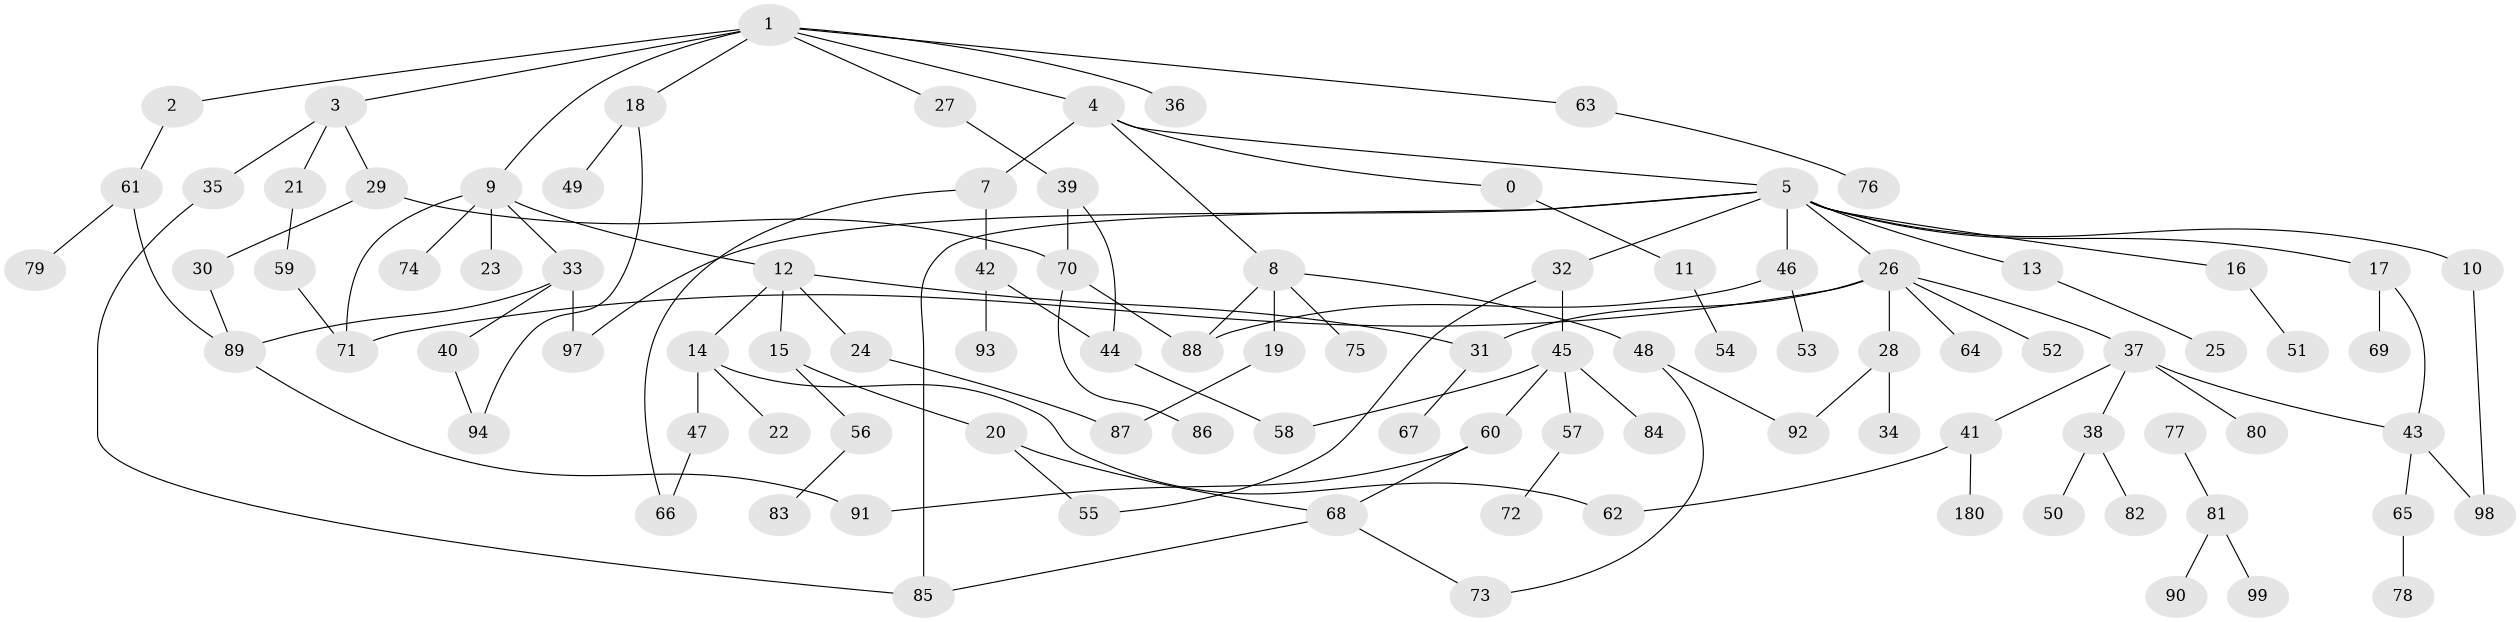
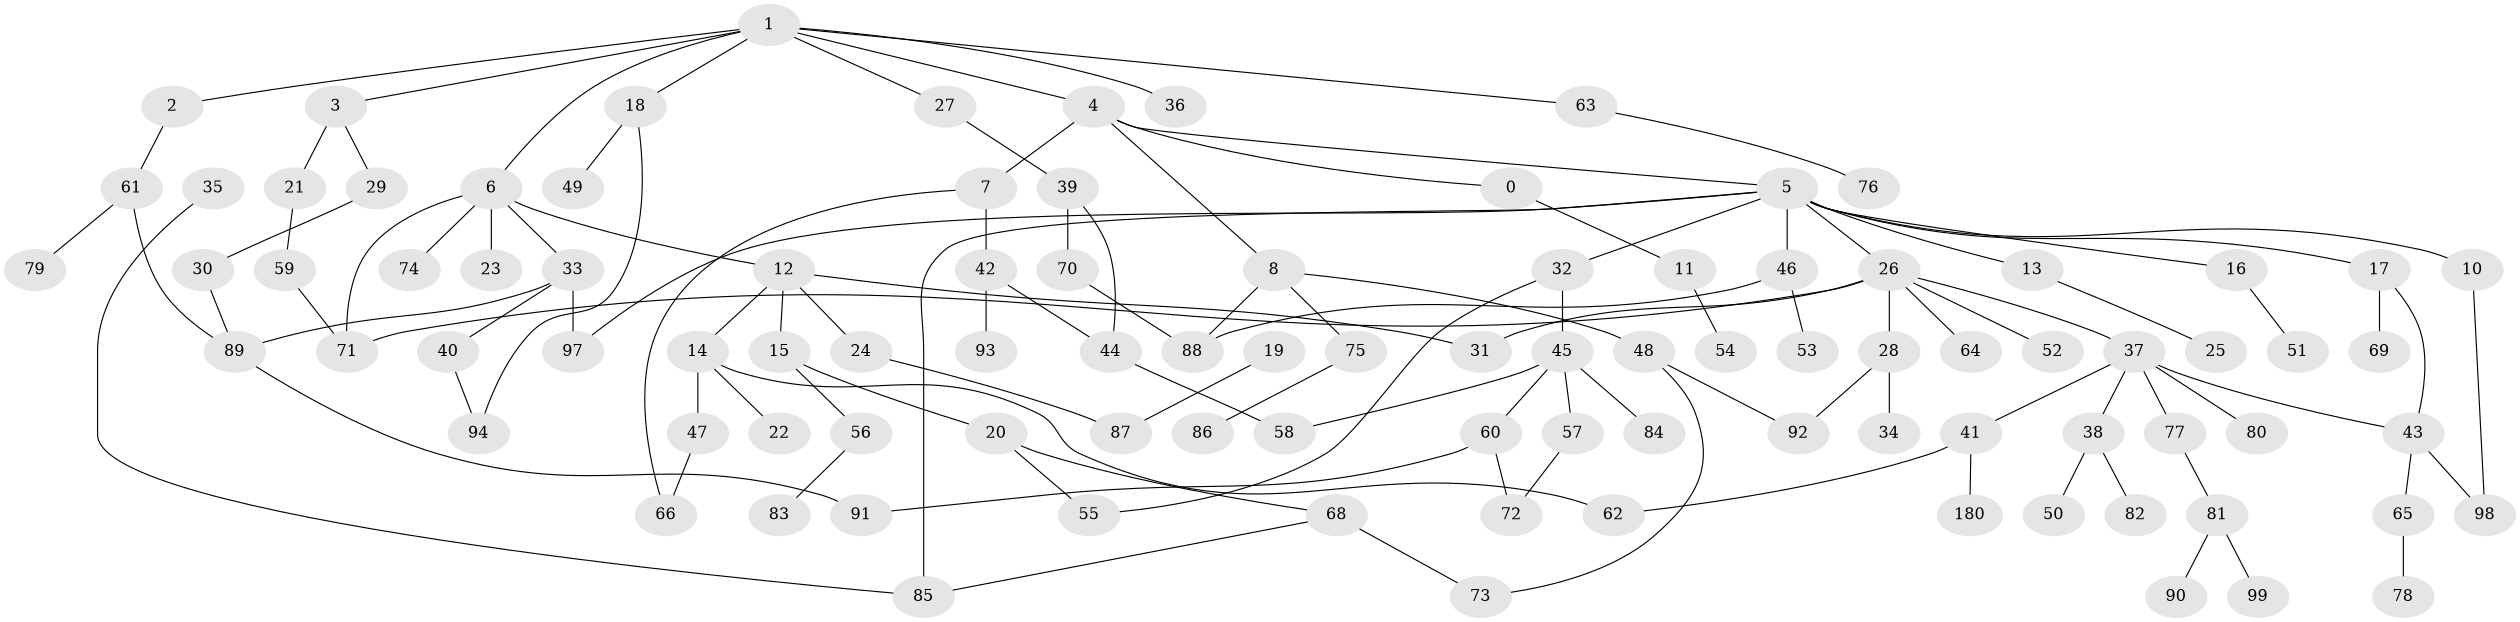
edge "3" -- "35": removed
node "9": label "9" -> "6"
edge "29" -- "70": removed
edge "8" -- "19": removed
edge "70" -- "86": now "75" -- "86"
edge "37" -- "77": added
node "67": removed
edge "60" -- "68": now "60" -- "72"
